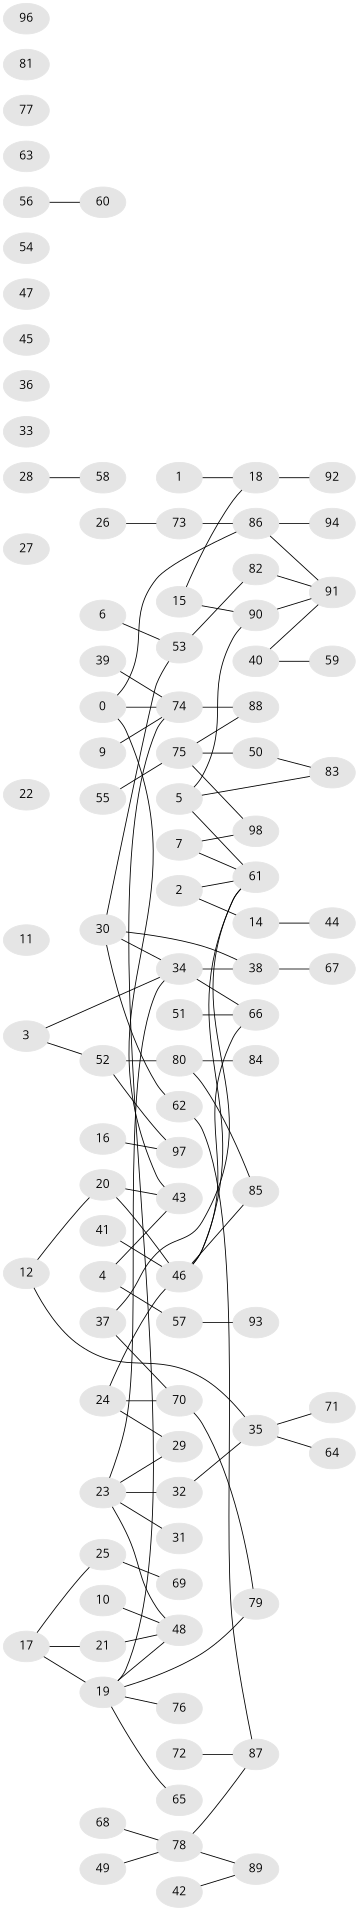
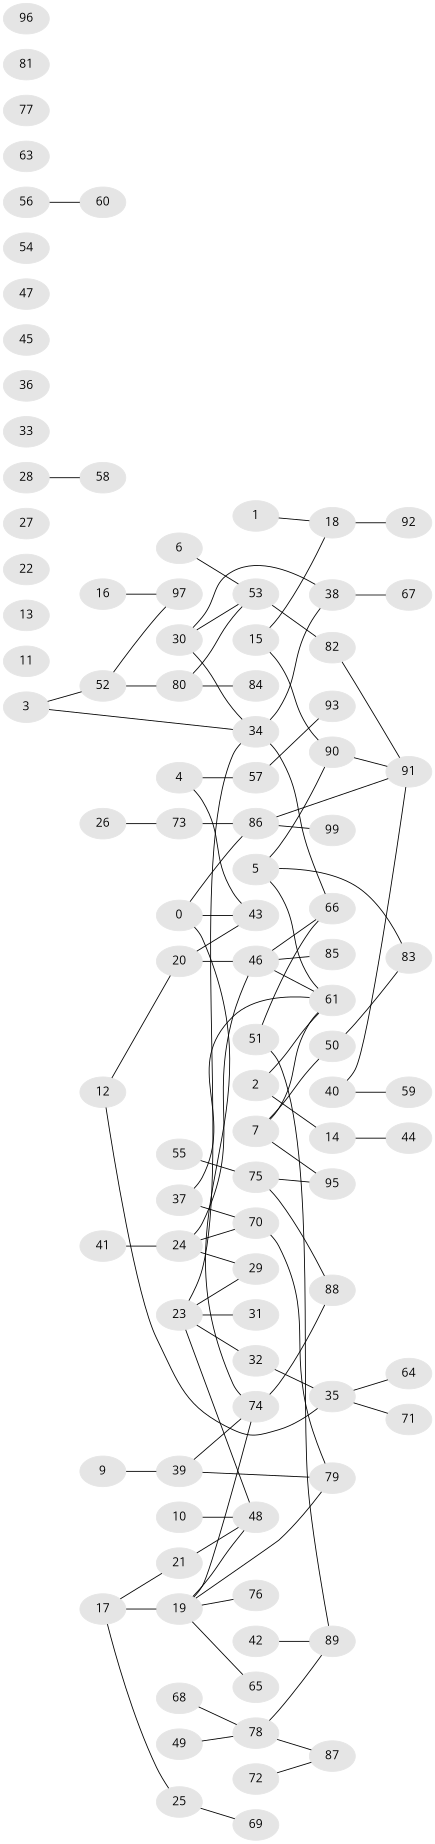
node "94": label "94" -> "99"
node "13": added
edge "74" -- "9": now "39" -- "9"
edge "75" -- "50": now "7" -- "50"
node "98": label "98" -> "95"
node "62": removed
edge "80" -- "85": now "80" -- "53"
edge "41" -- "46": now "41" -- "24"
edge "51" -- "89": added
edge "39" -- "79": added
